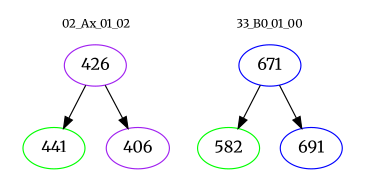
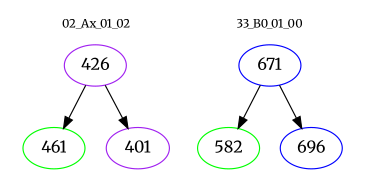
node "441": label "441" -> "461"
node "406": label "406" -> "401"
node "691": label "691" -> "696"
